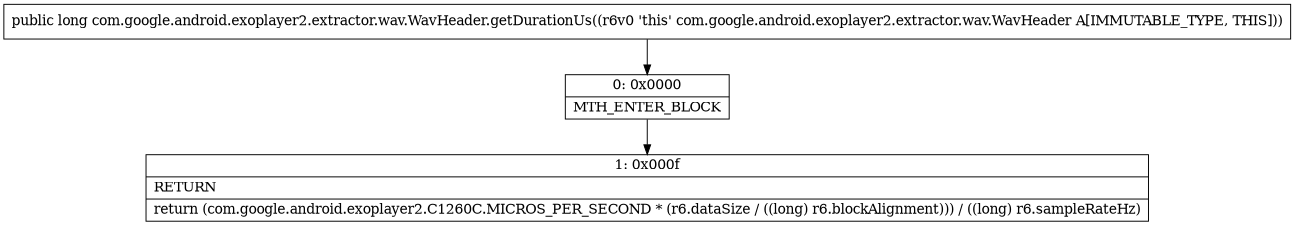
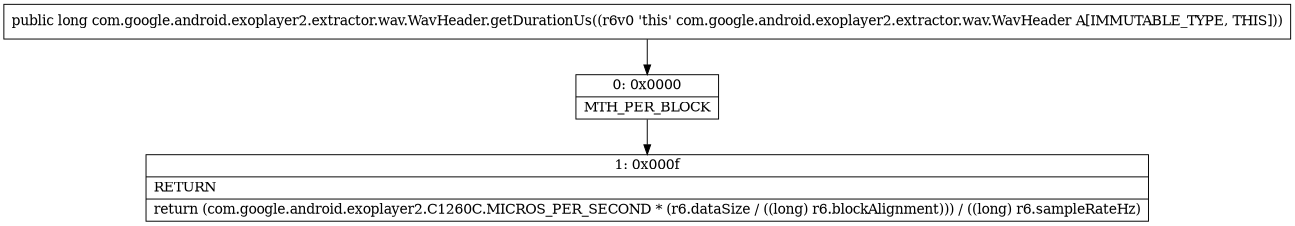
node "0: 0x0000": text "MTH_ENTER_BLOCK" -> "MTH_PER_BLOCK"
